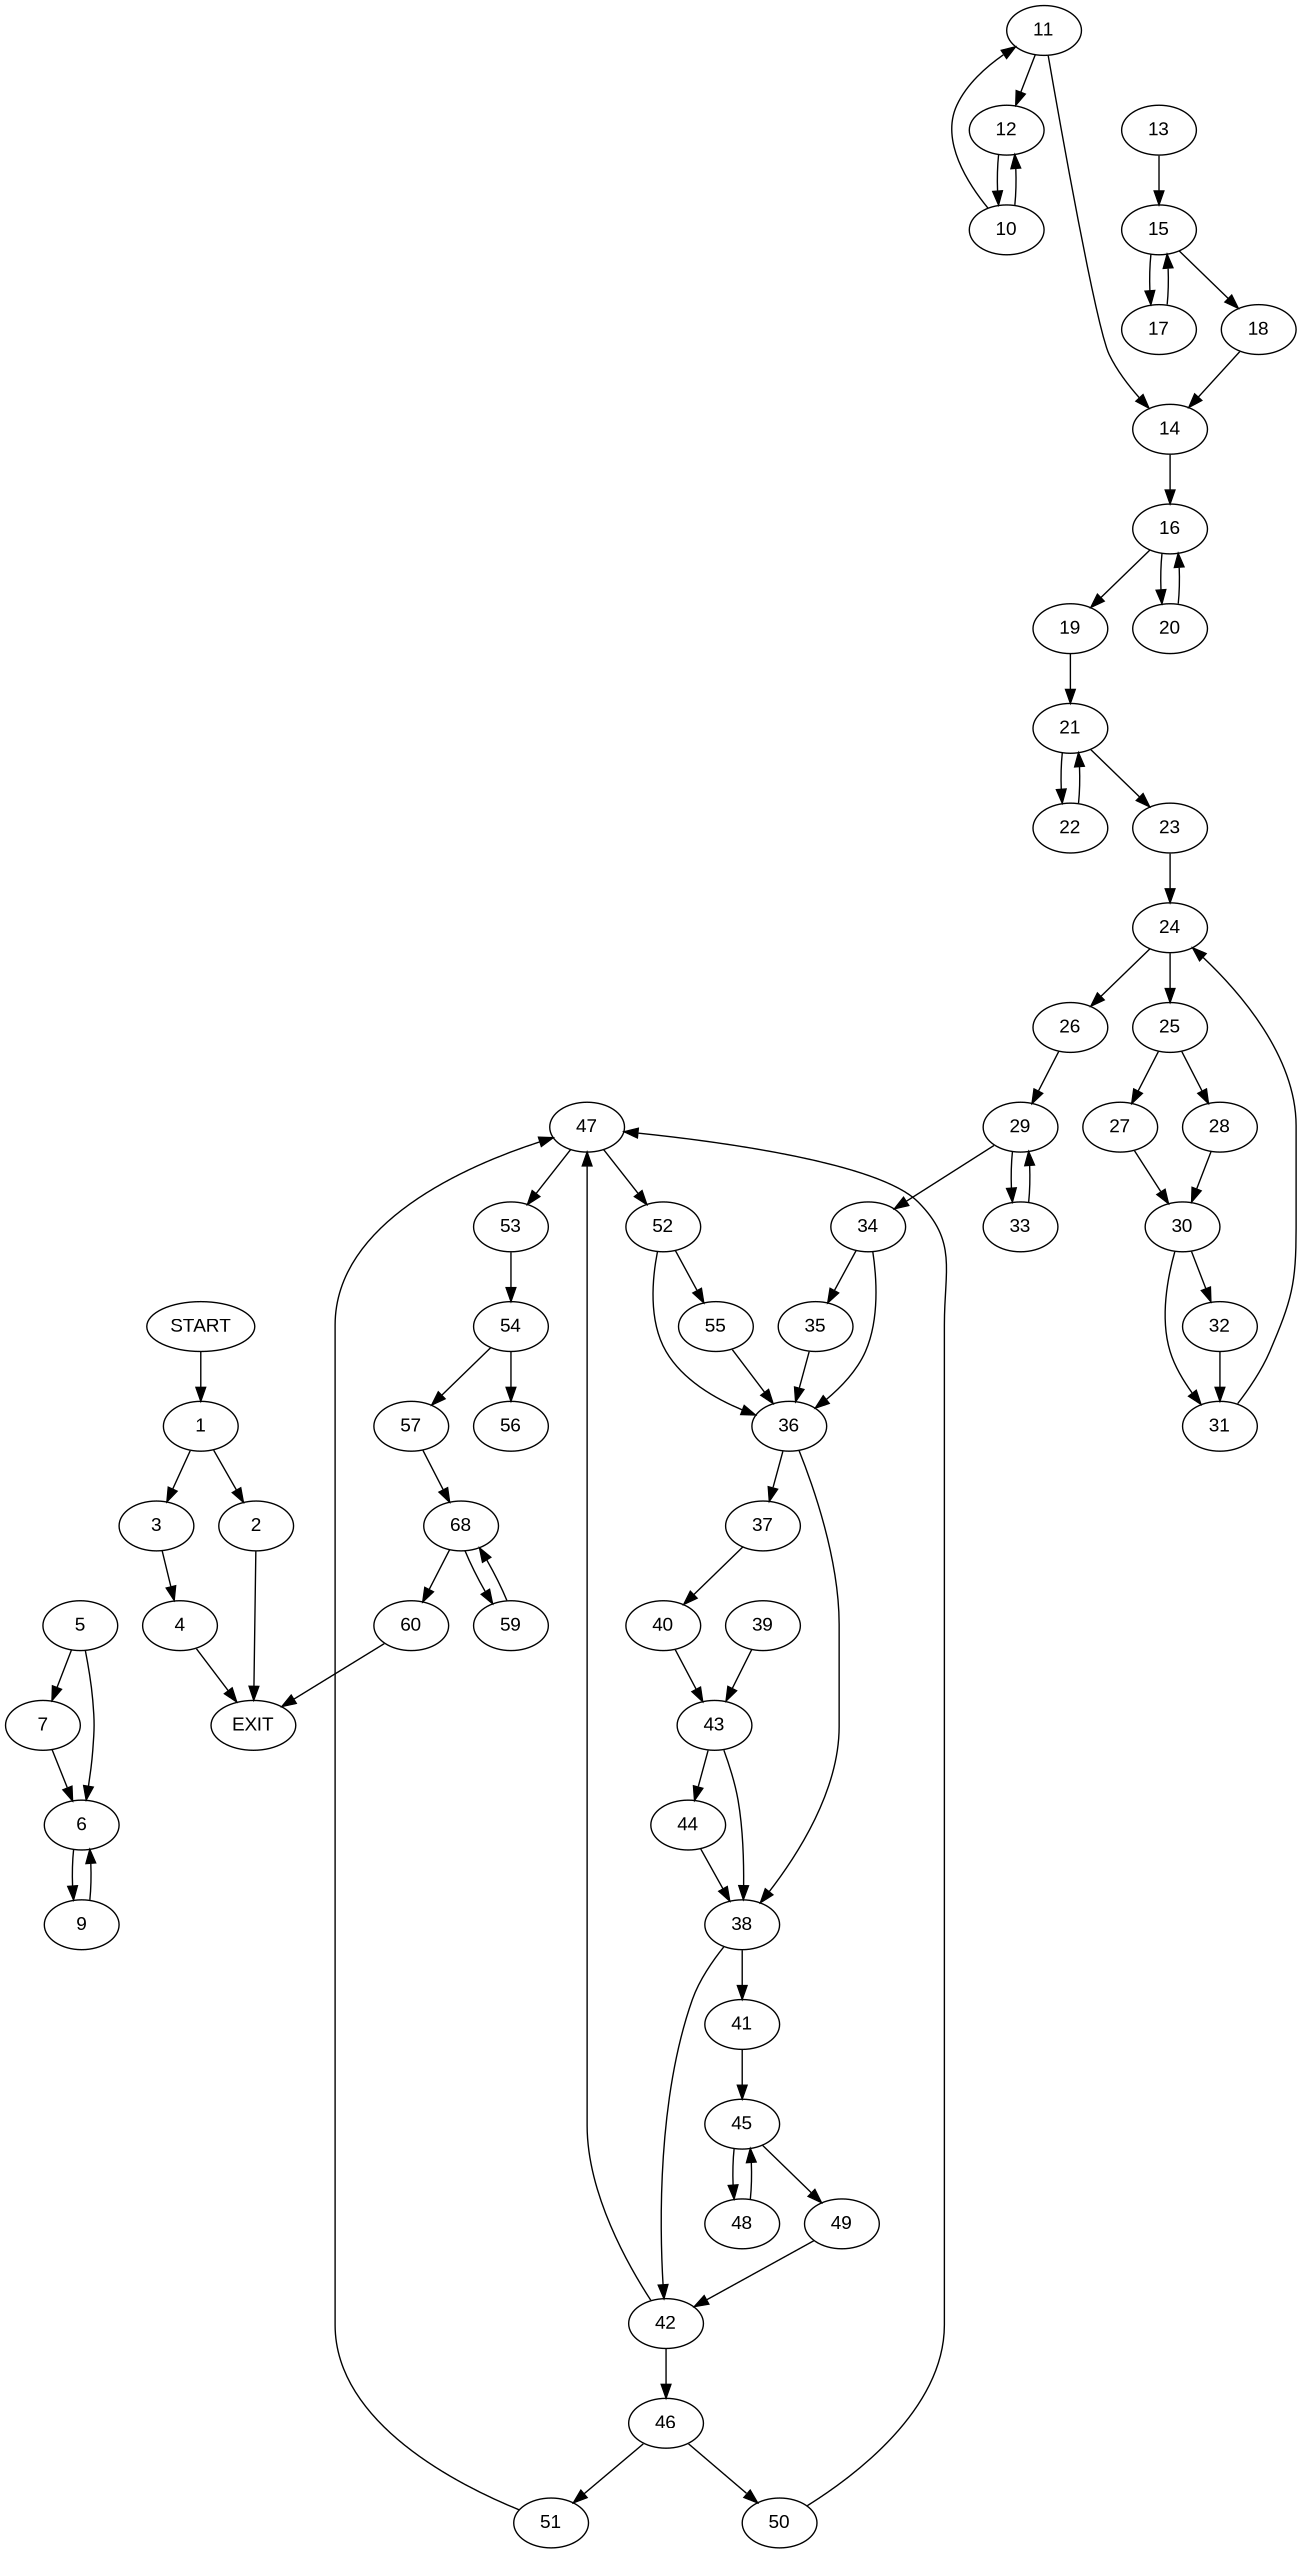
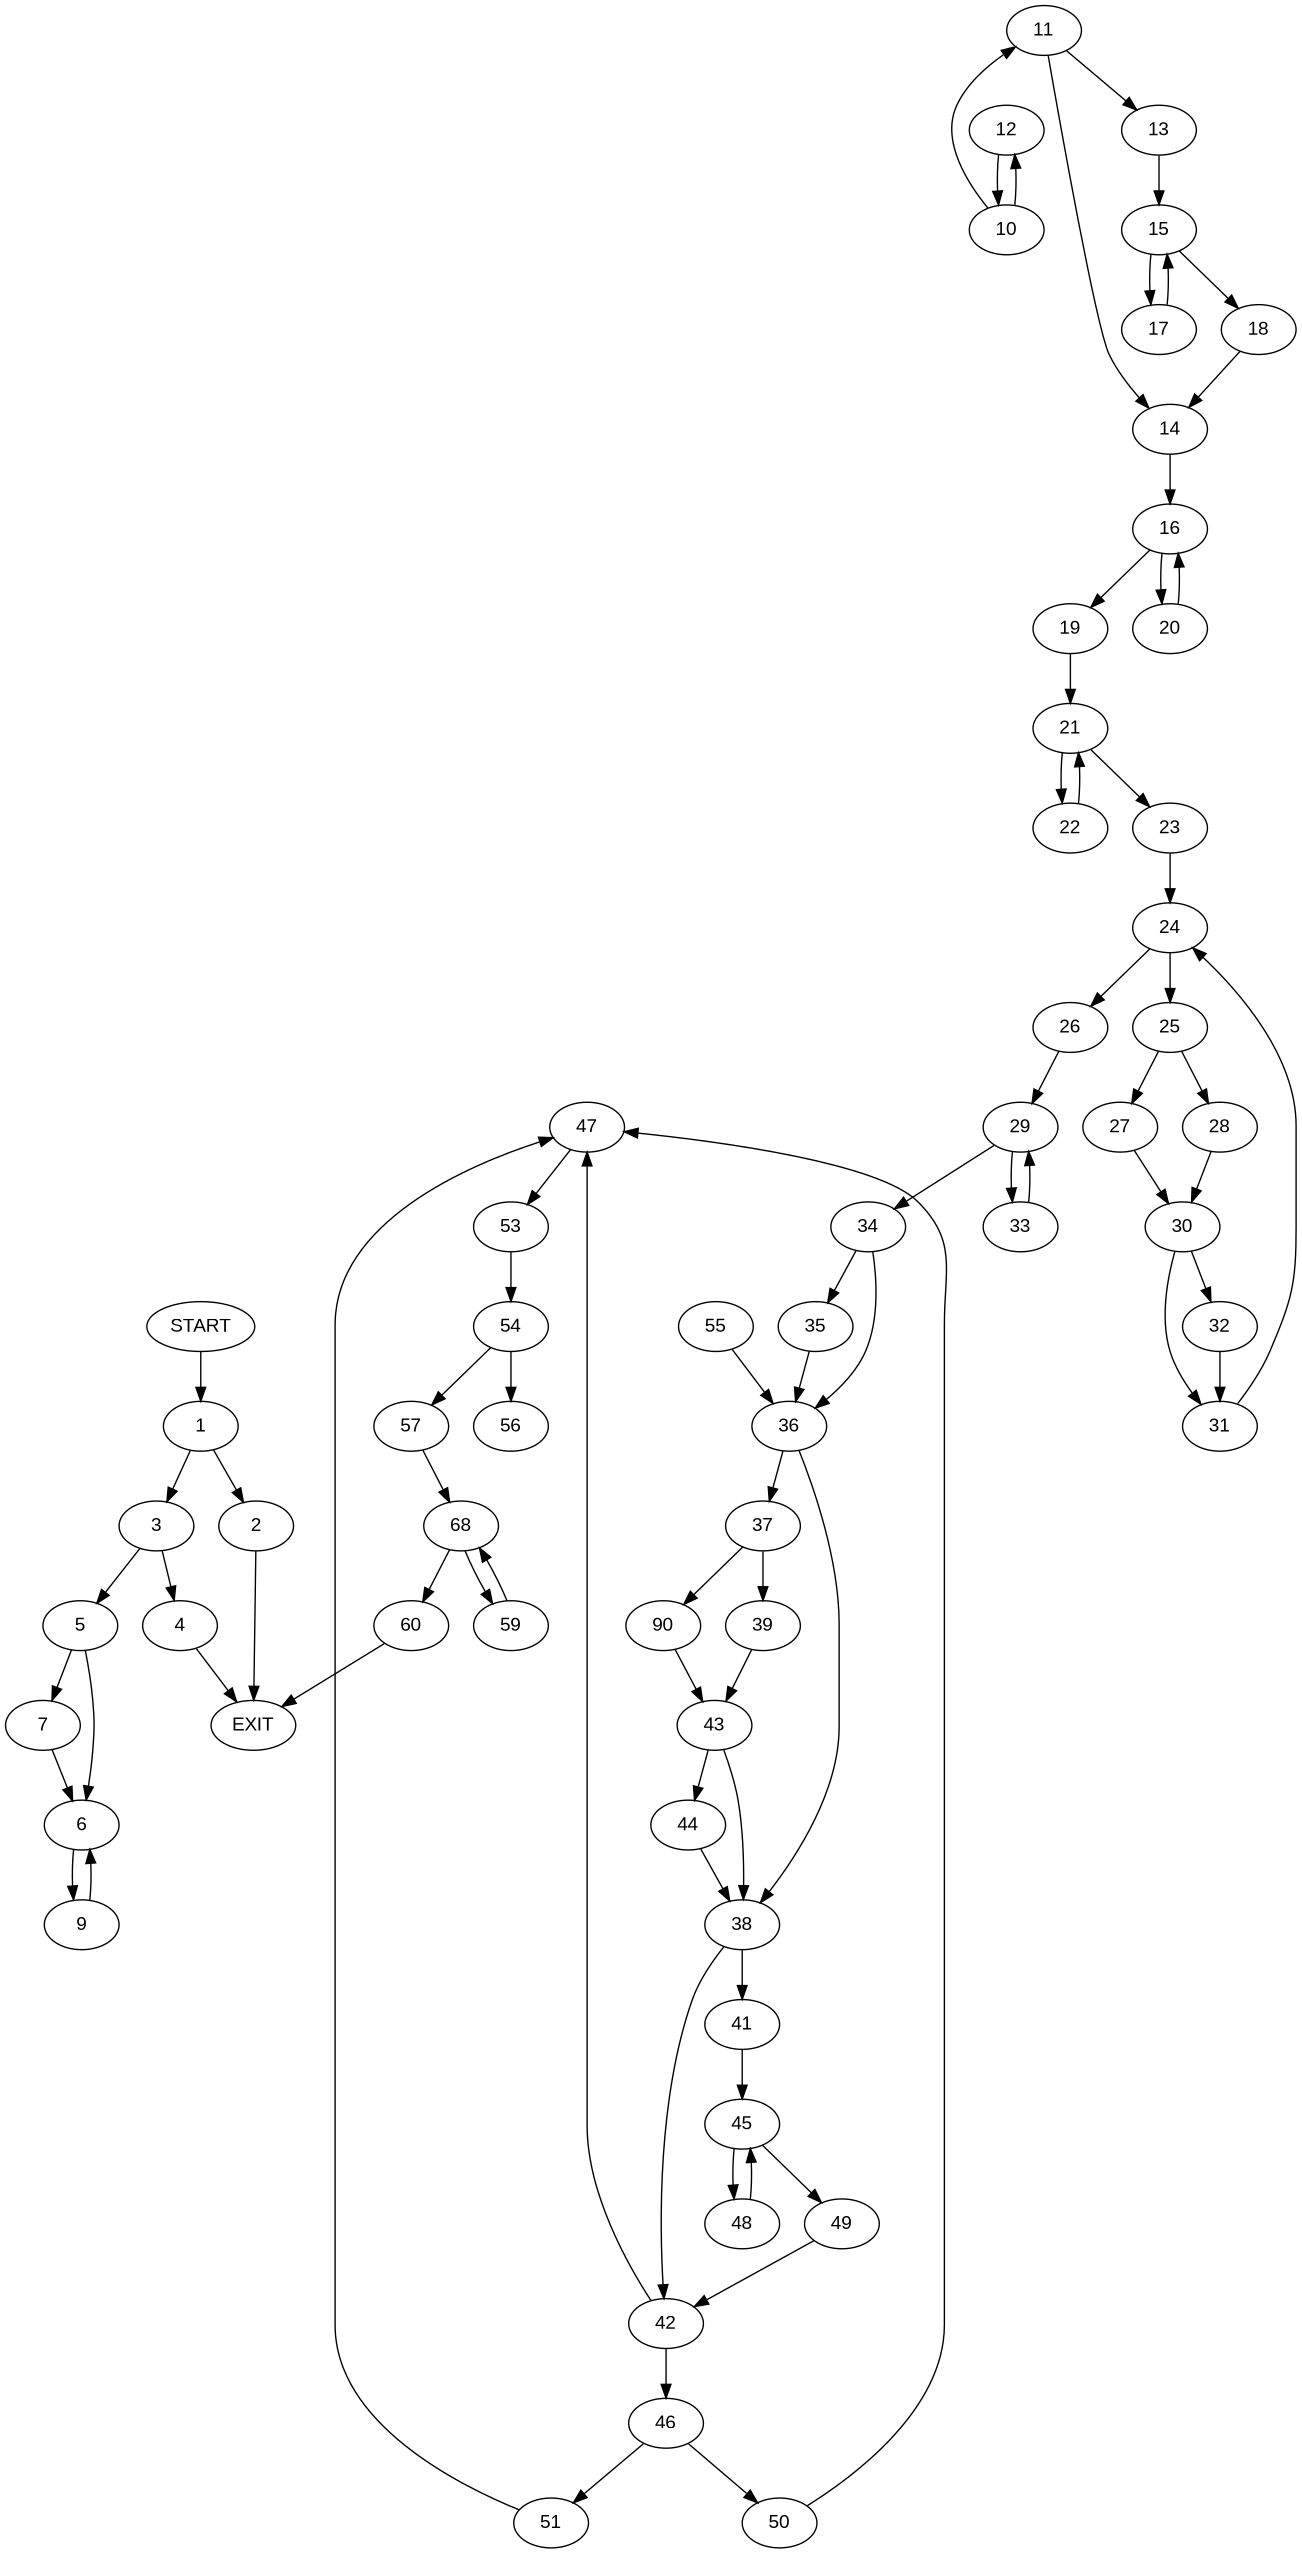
edge "11" -> "12": now "11" -> "13"
node "52": removed
edge "37" -> "39": added
edge "3" -> "5": added
node "40": label "40" -> "90"
